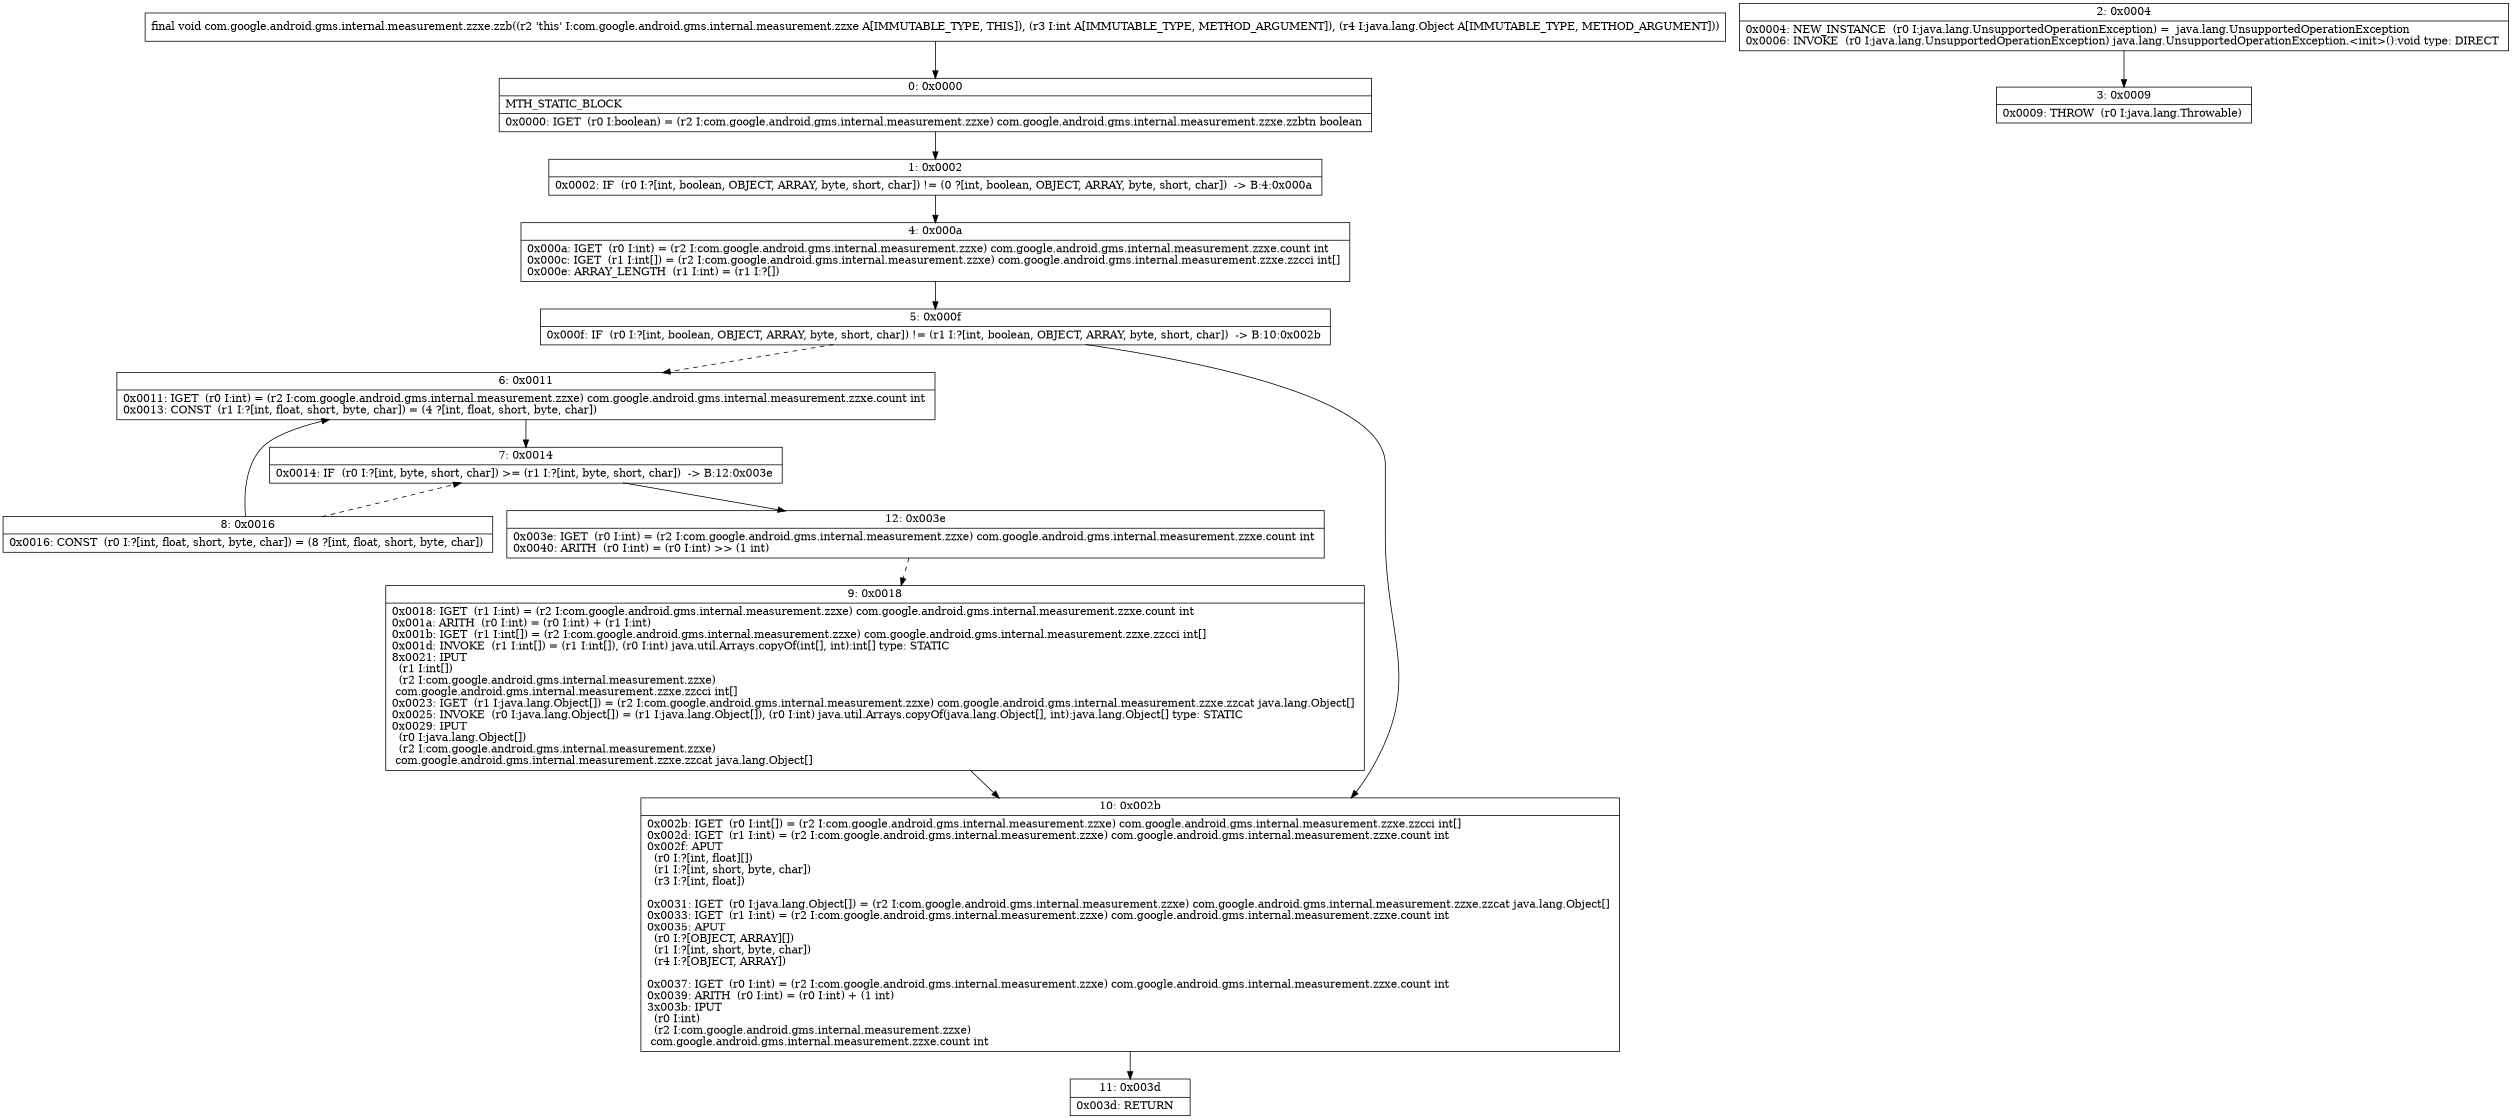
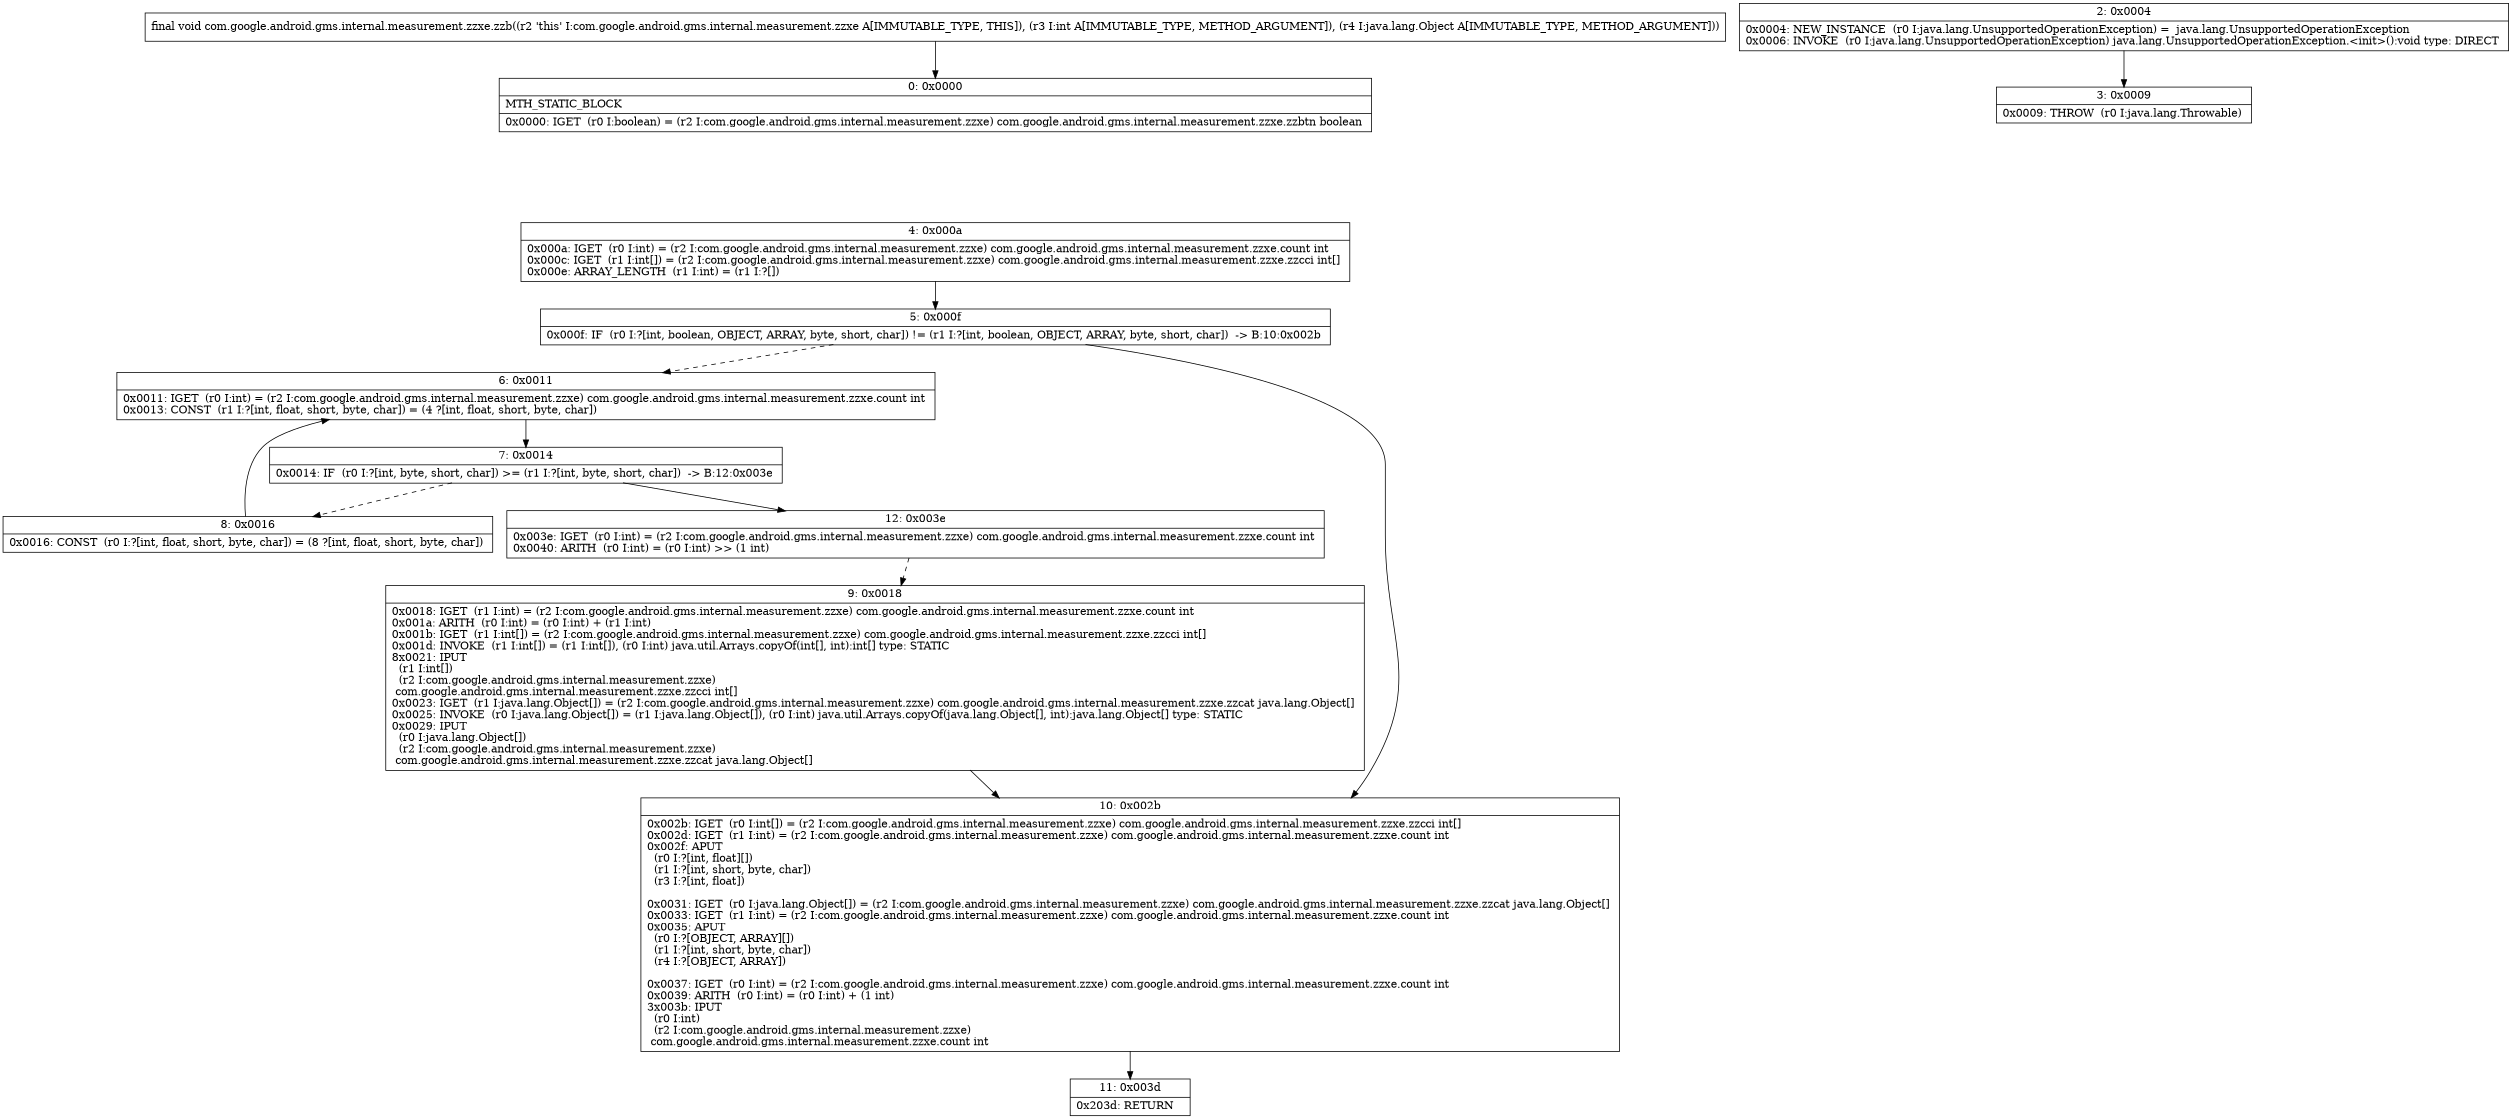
node "1: 0x0002": removed
edge "8: 0x0016" -> "7: 0x0014": reversed
node "11: 0x003d": text "0x003d: RETURN" -> "0x203d: RETURN"
